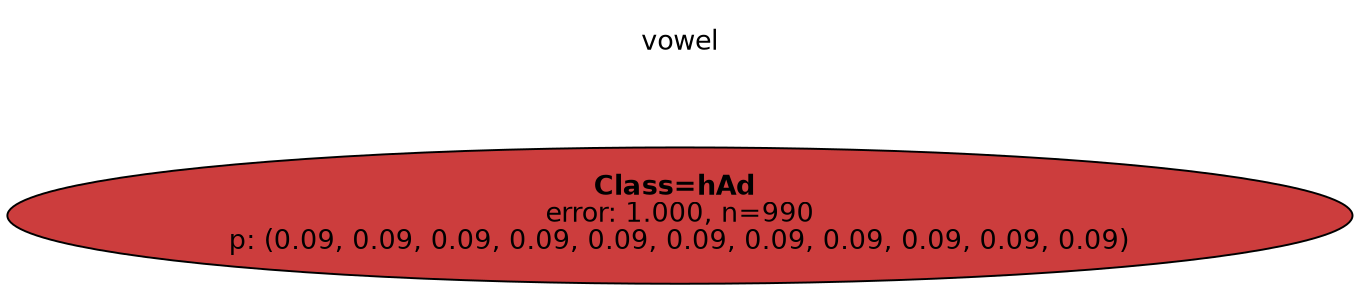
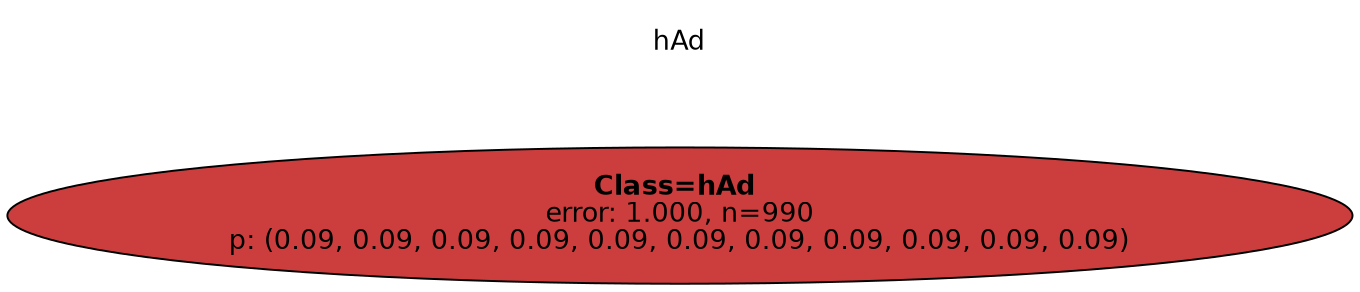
node "vowel": label "vowel" -> "hAd"
